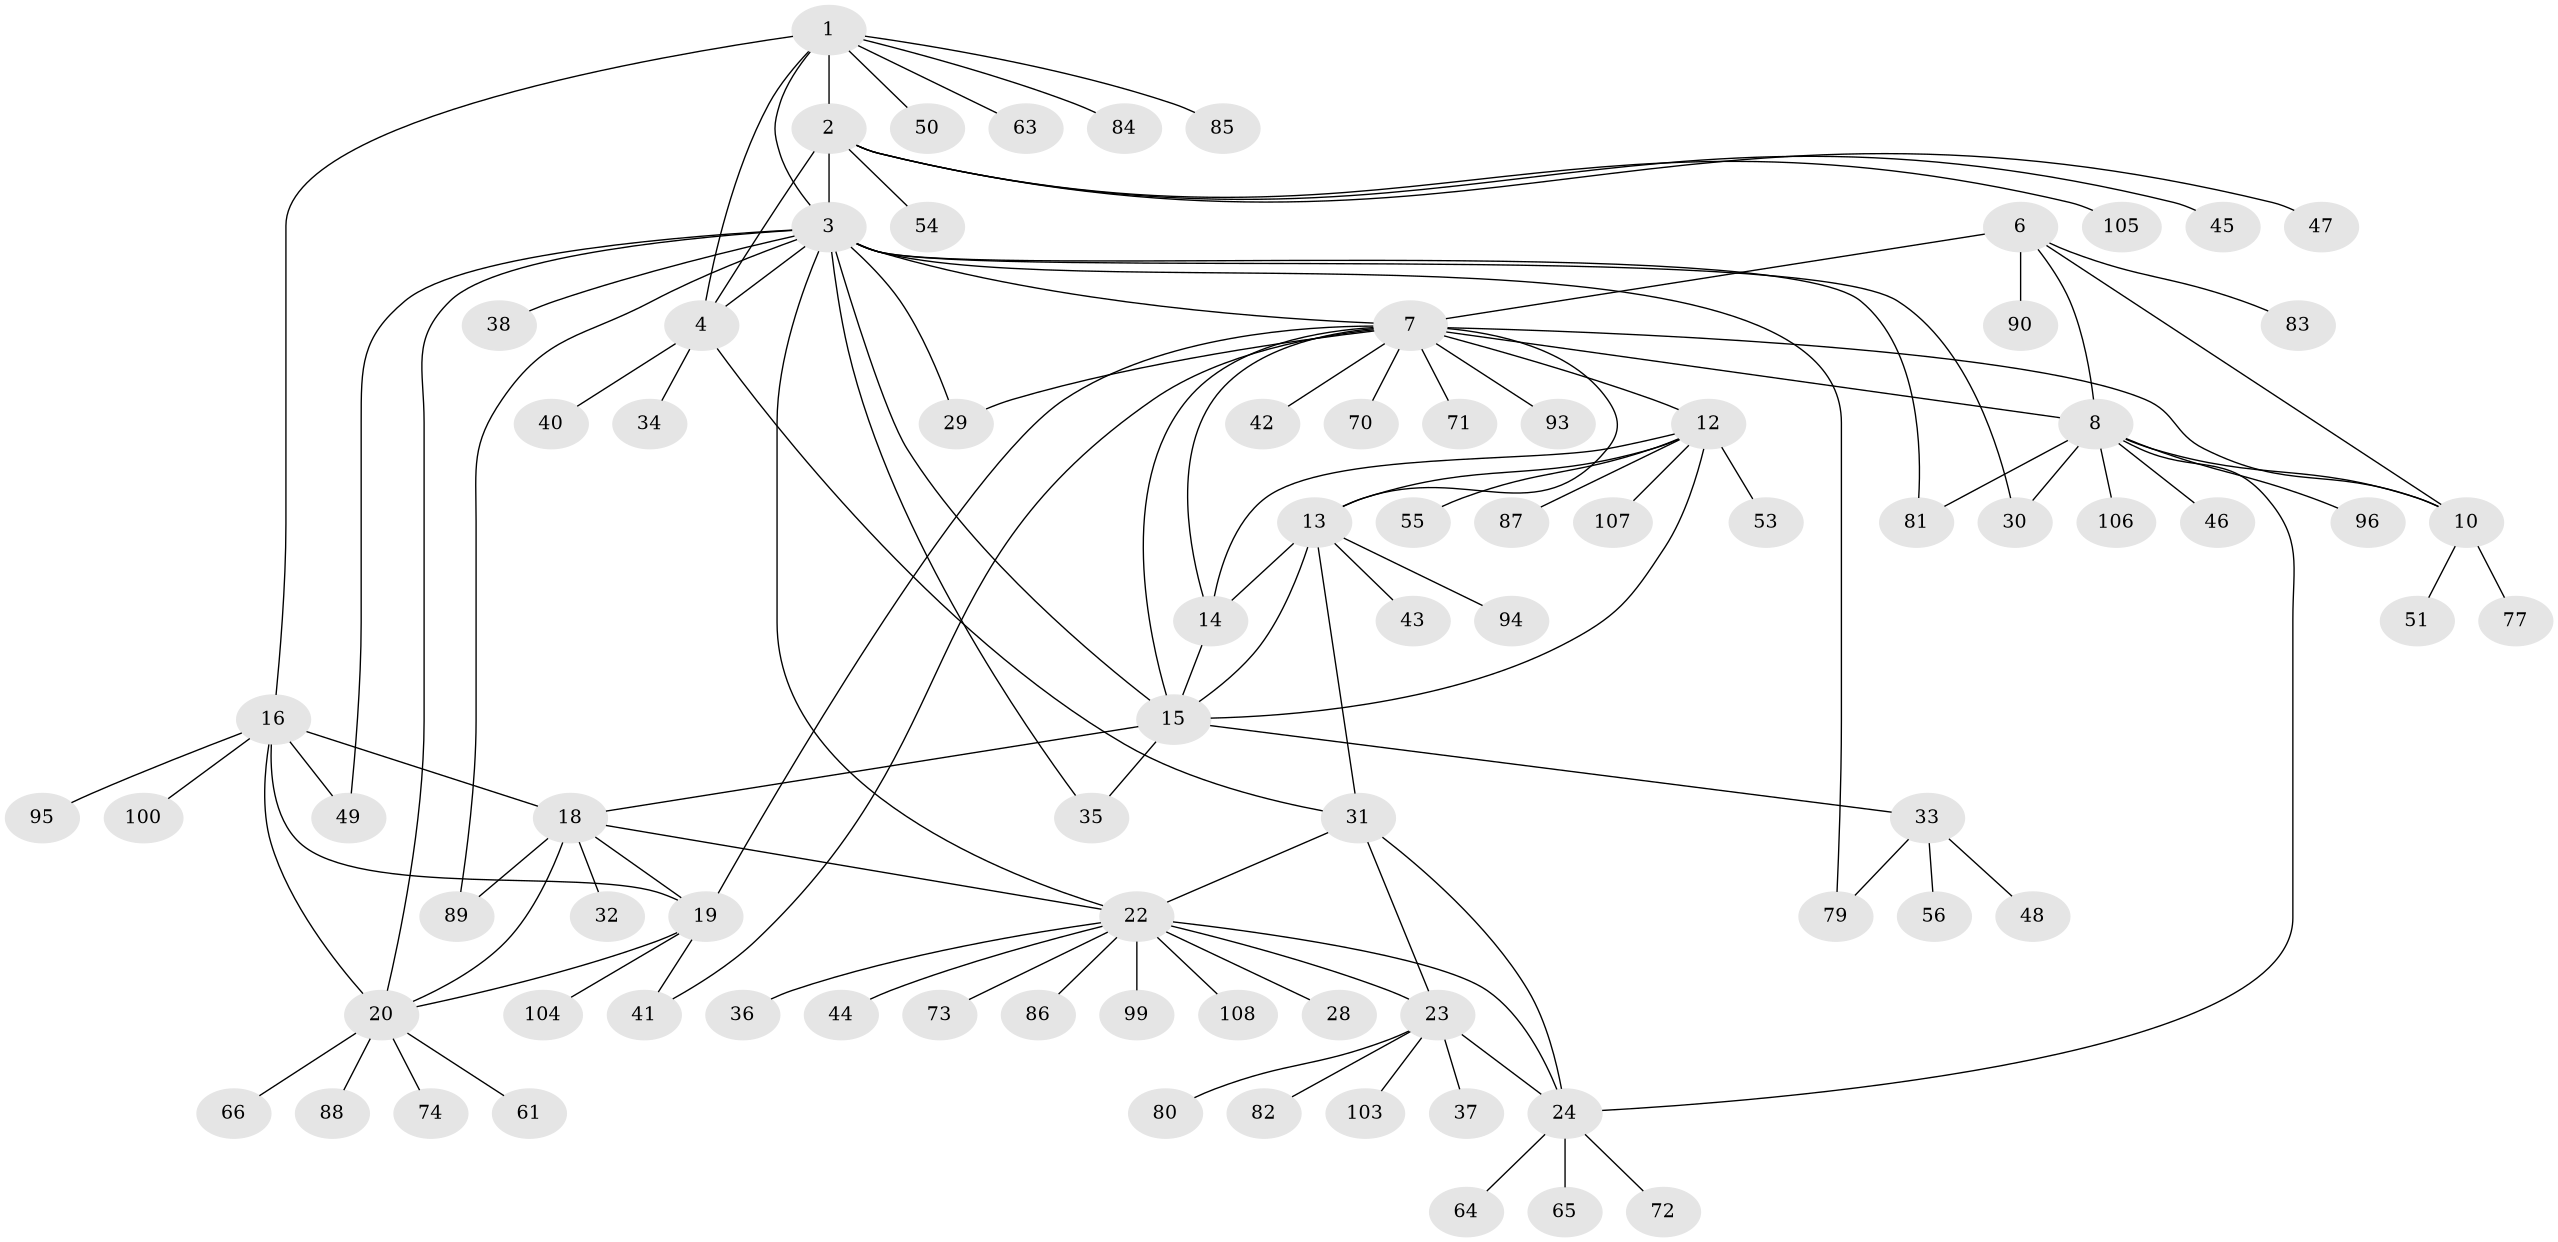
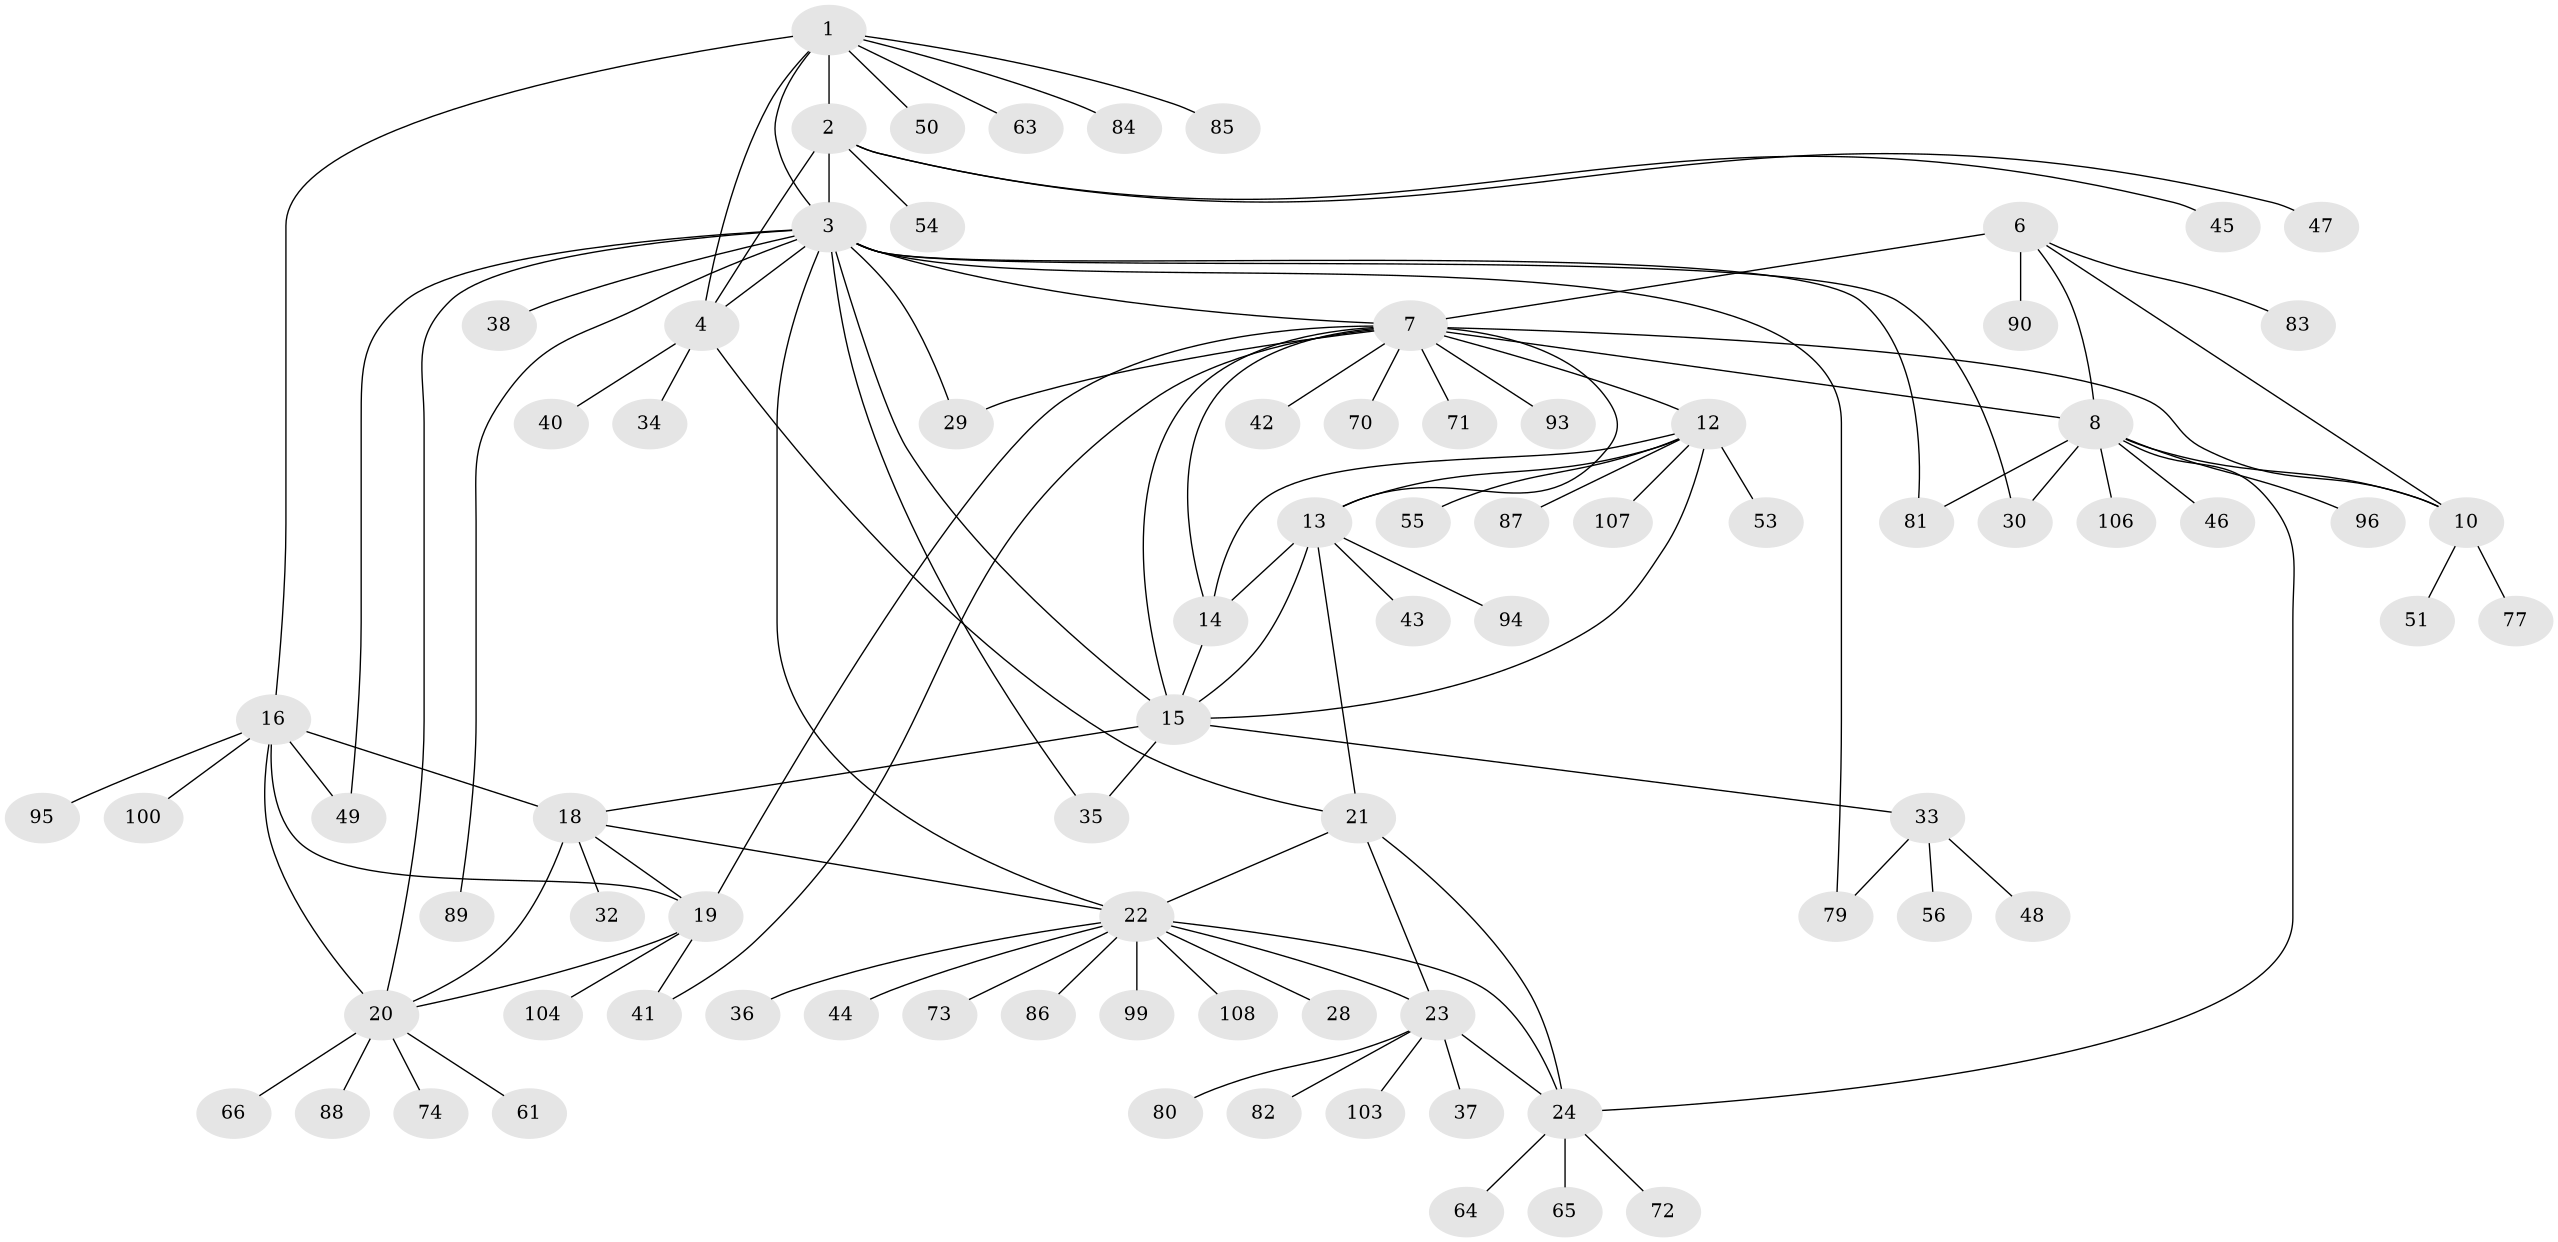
node "105": removed
node "31": label "31" -> "21"
edge "18" -- "89": removed
